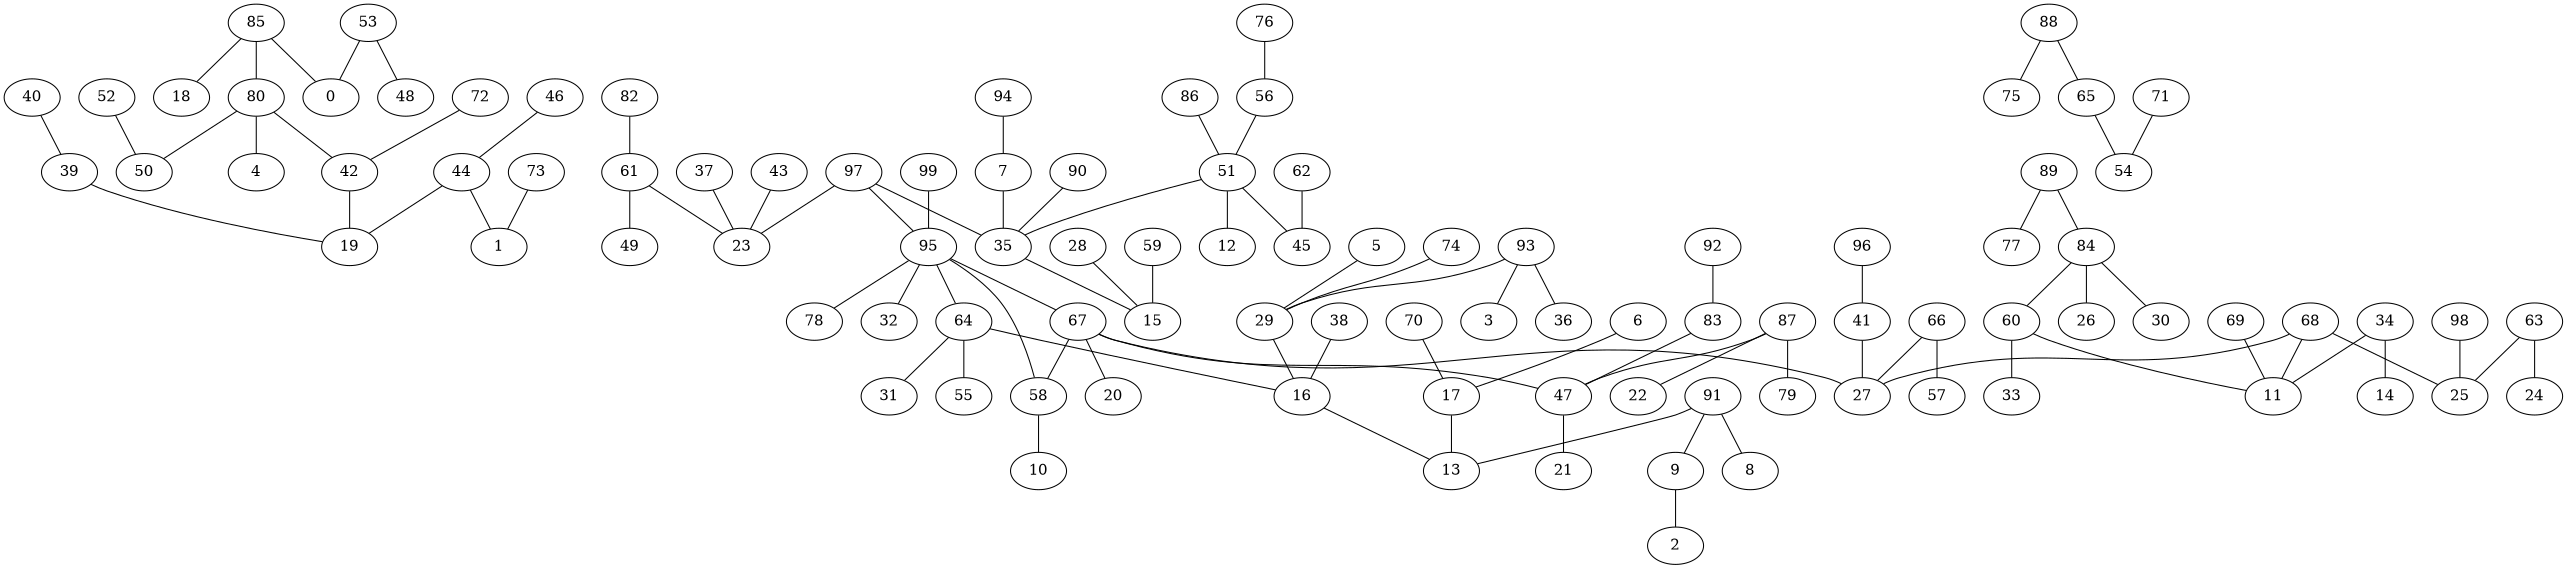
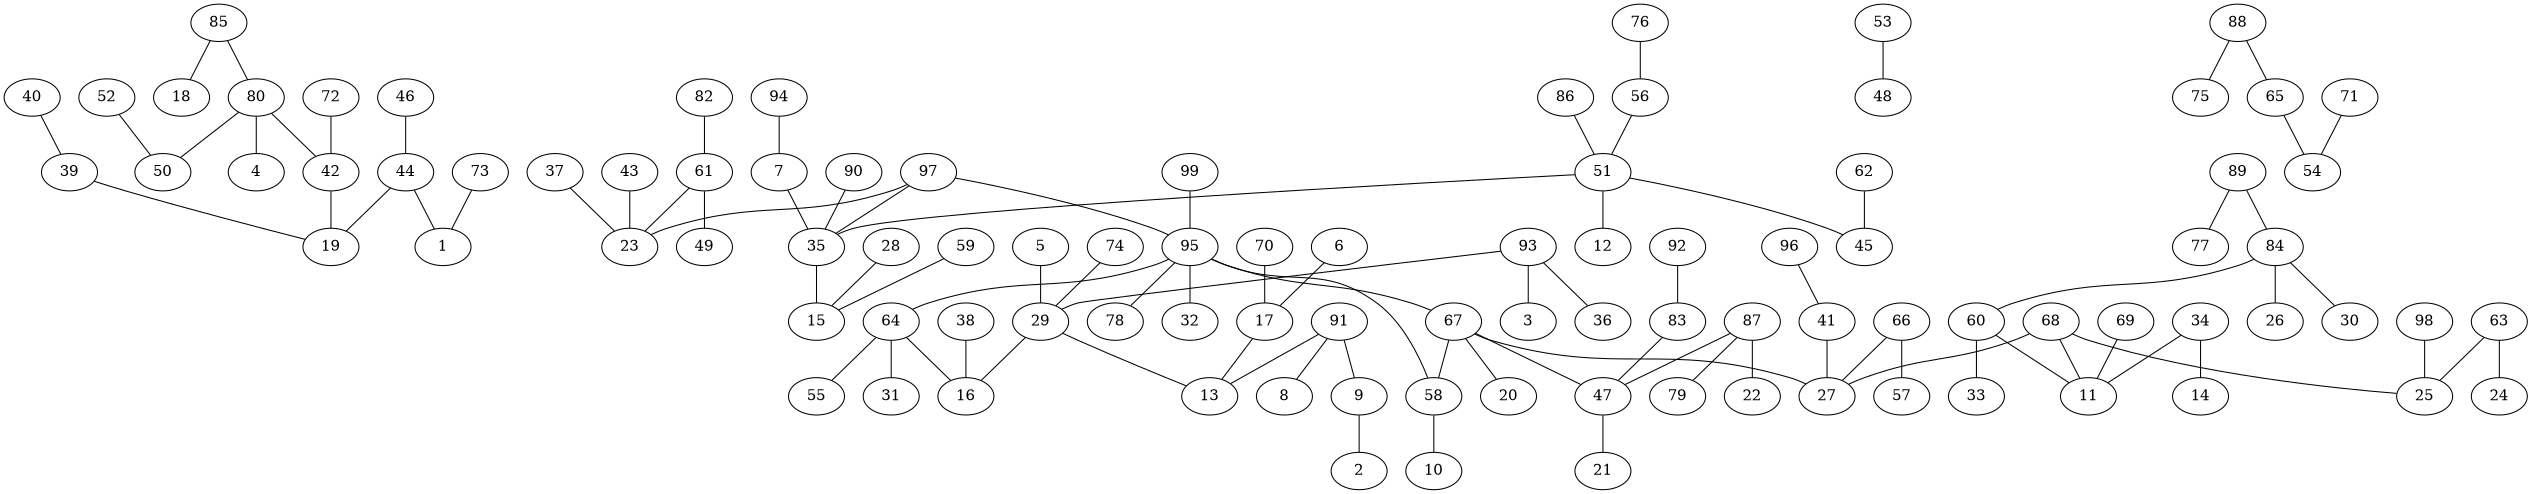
node "0": removed
edge "16" -- "13": now "29" -- "13"
